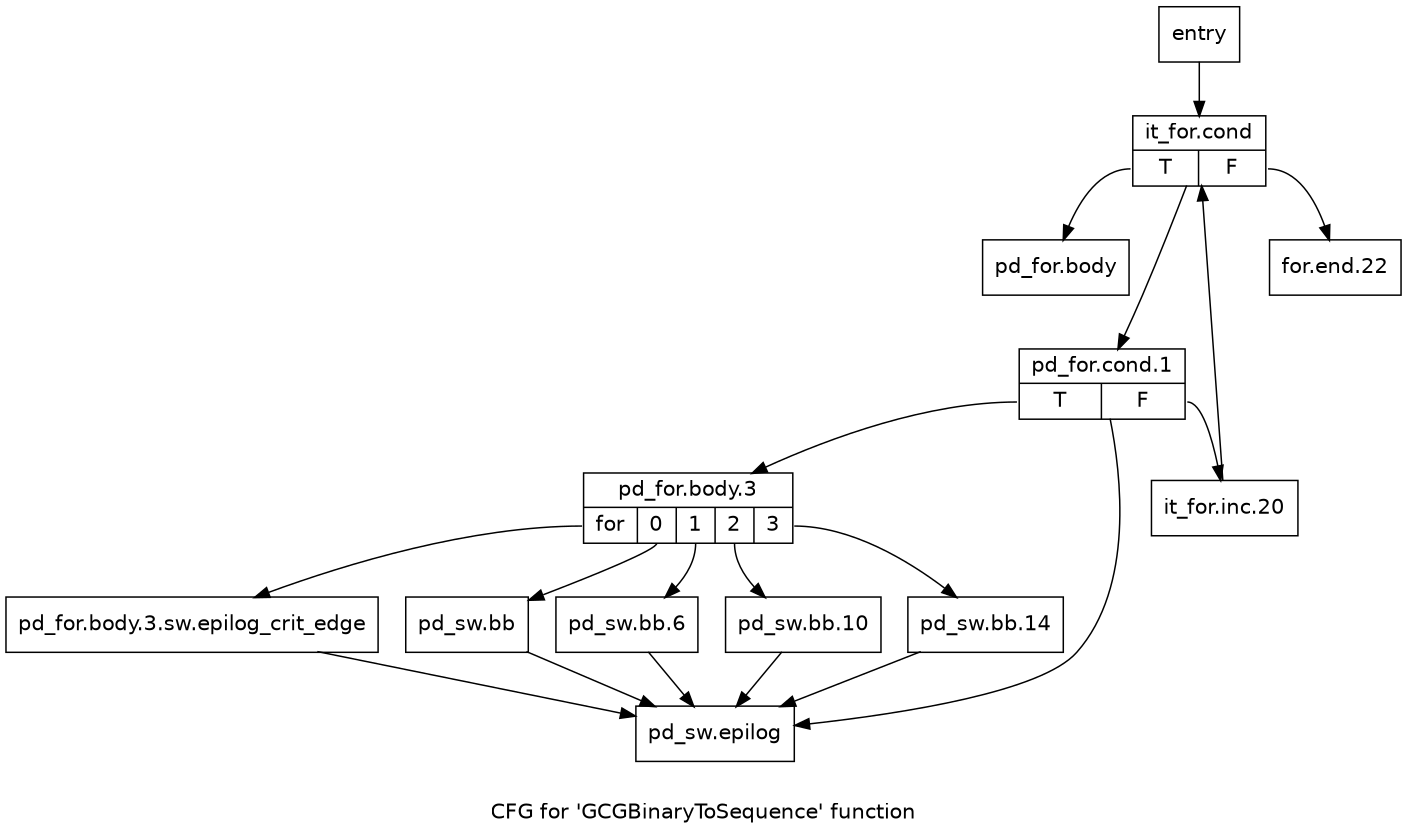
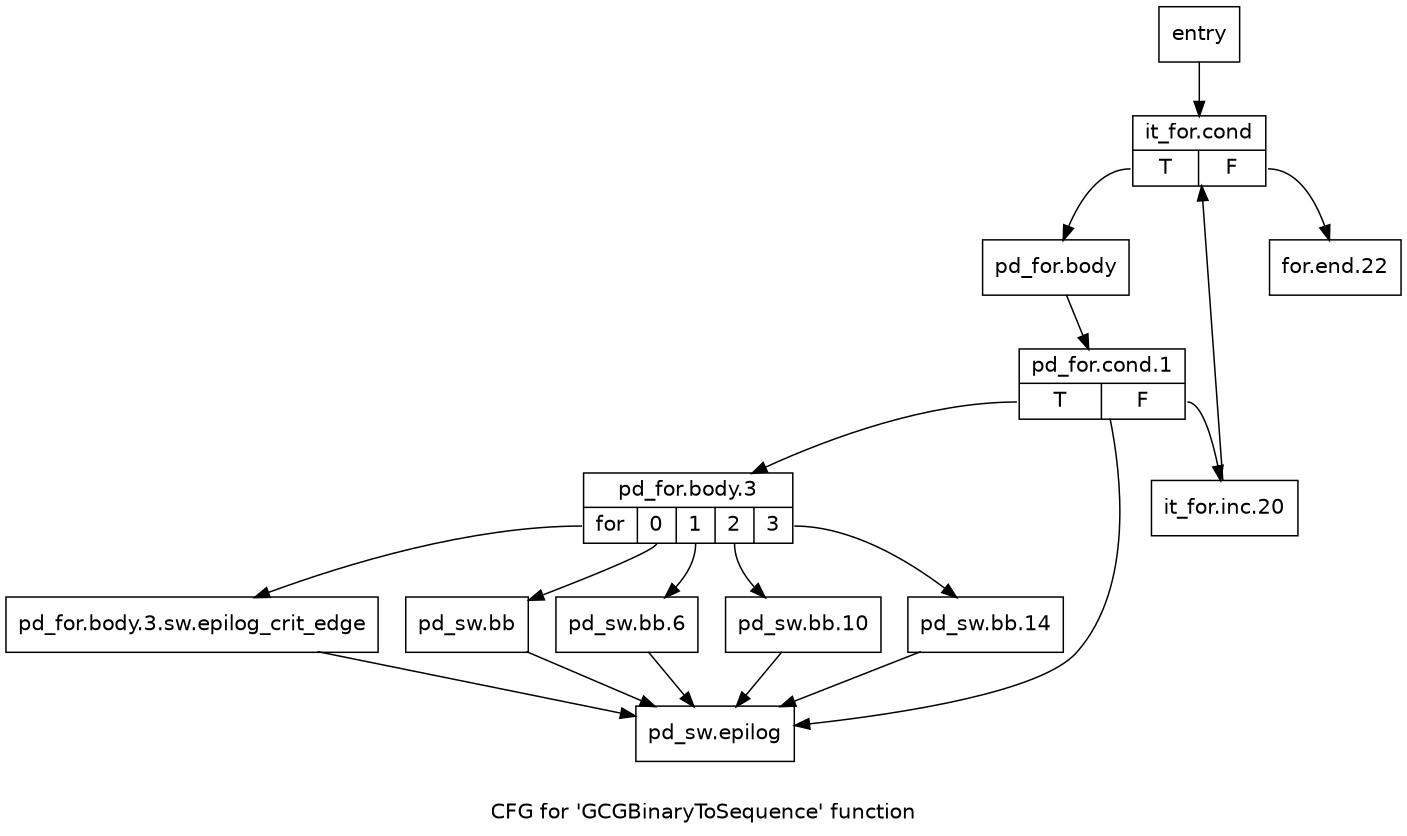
edge "it_for.cond" -> "pd_for.cond.1": now "pd_for.body" -> "pd_for.cond.1"
